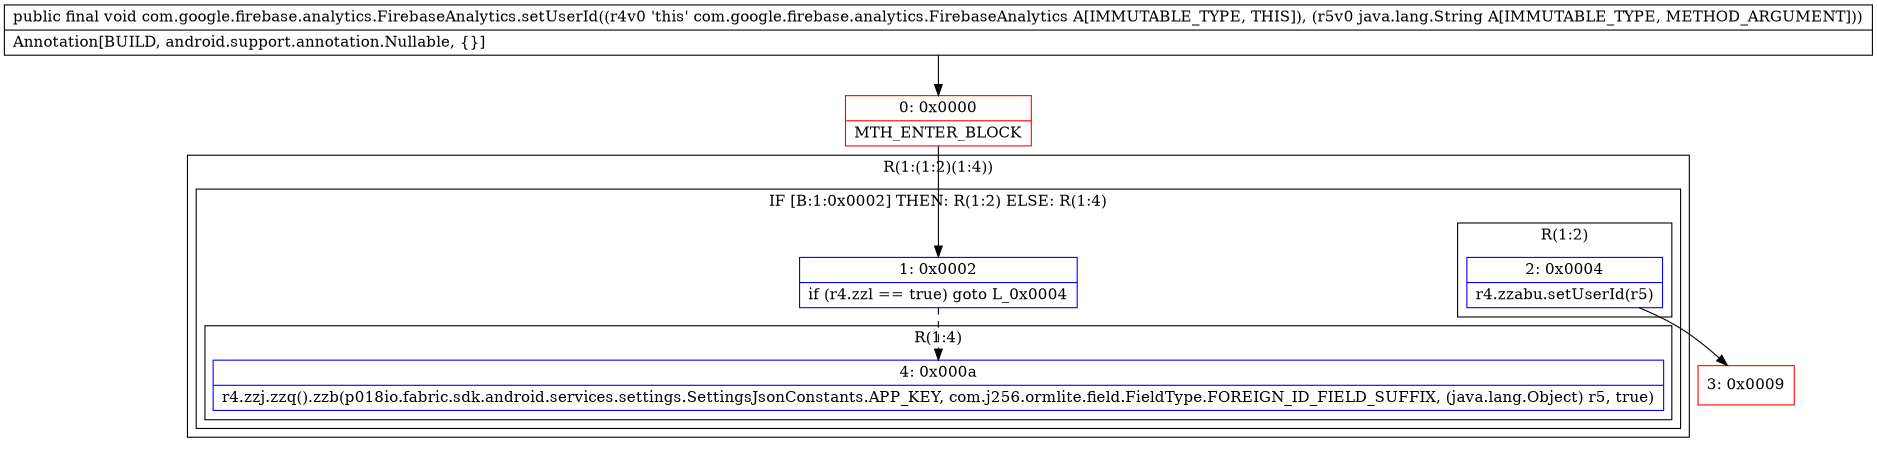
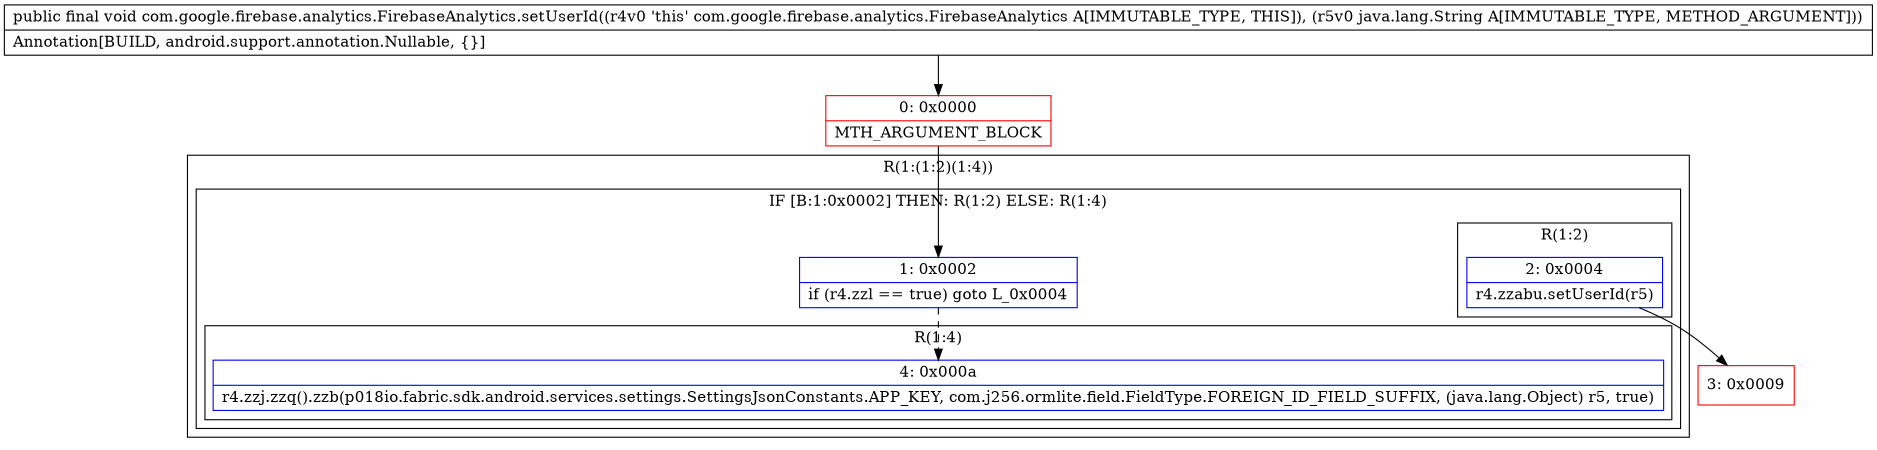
node "0: 0x0000": text "MTH_ENTER_BLOCK" -> "MTH_ARGUMENT_BLOCK"
